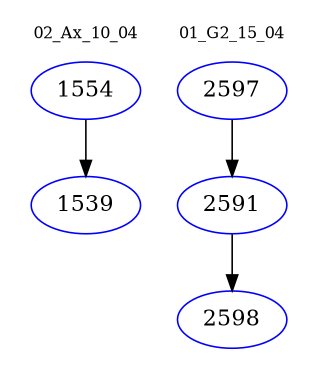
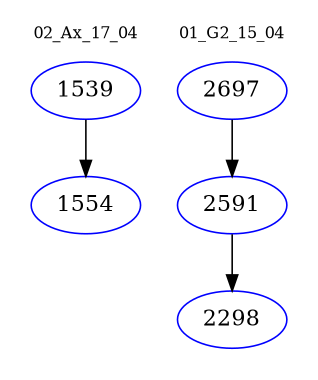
cluster "02_Ax_10_04": label "02_Ax_10_04" -> "02_Ax_17_04"
node "2597": label "2597" -> "2697"
edge "1554" -> "1539": reversed
node "2598": label "2598" -> "2298"
